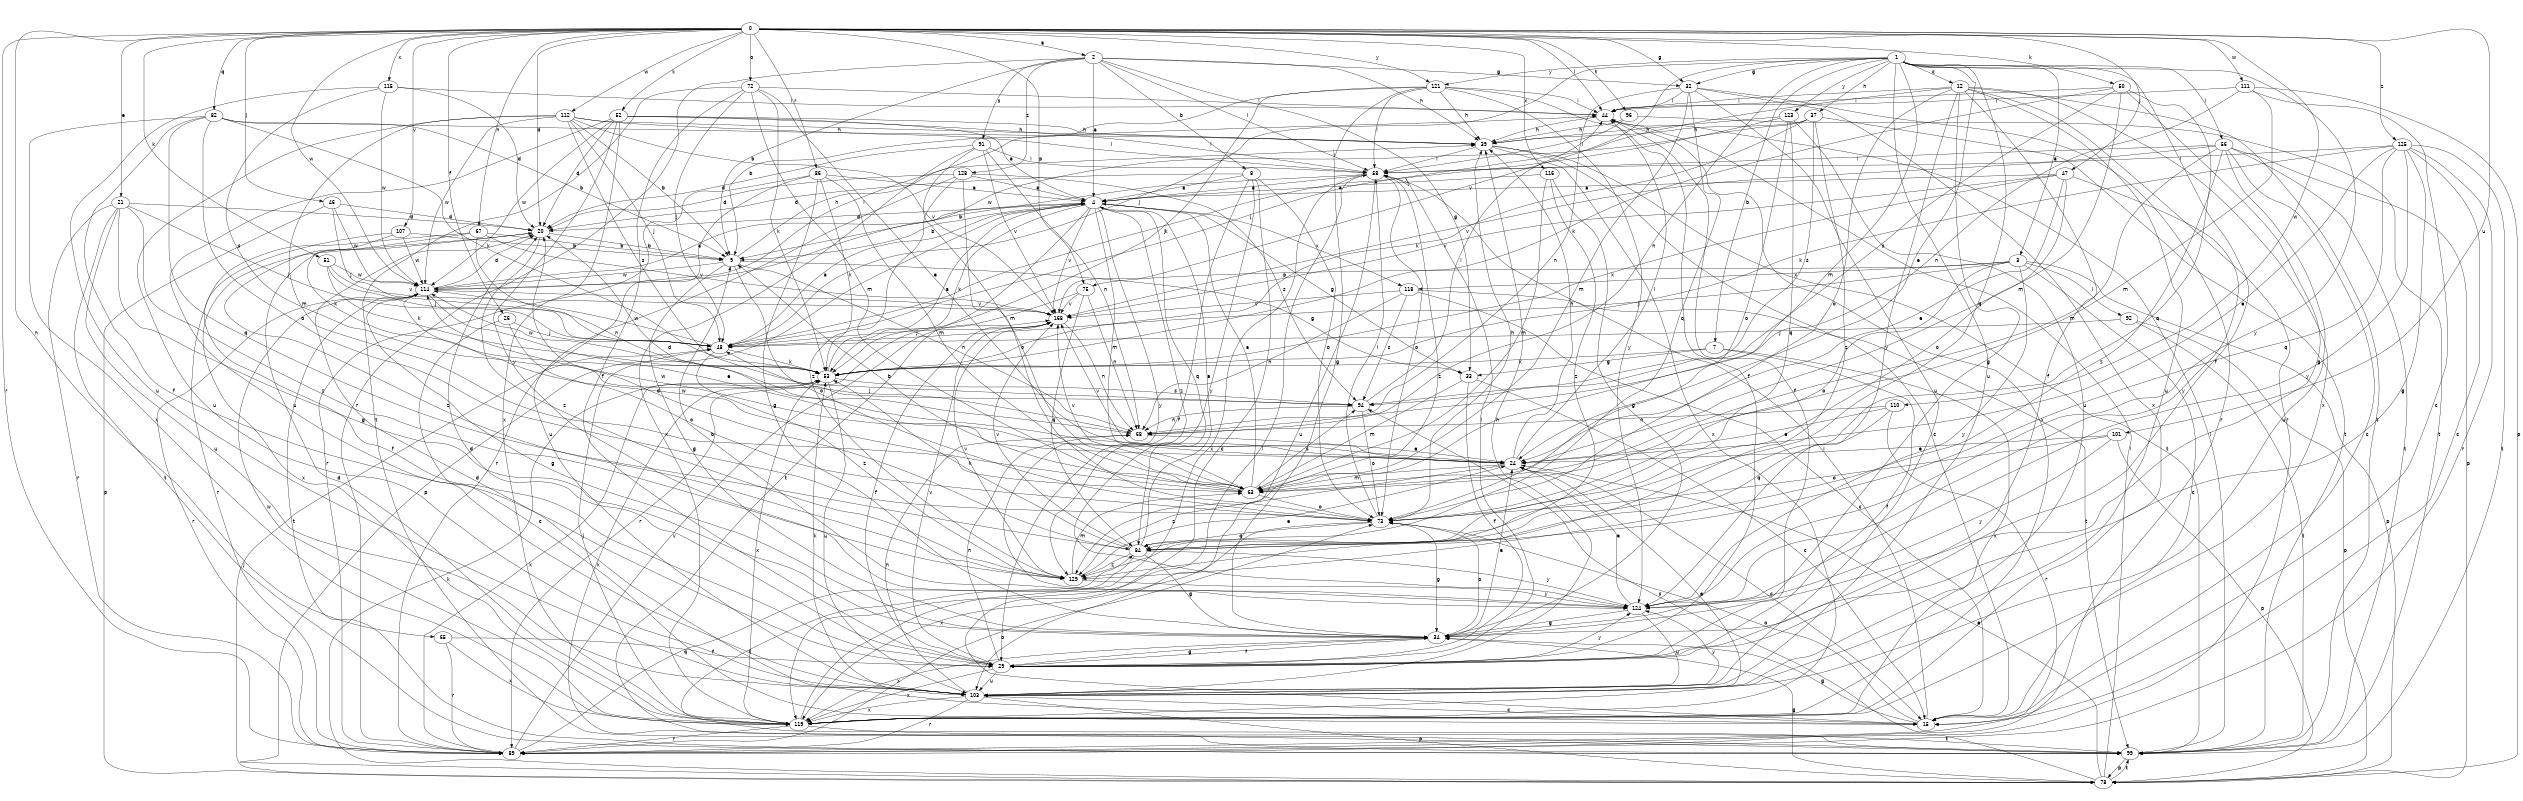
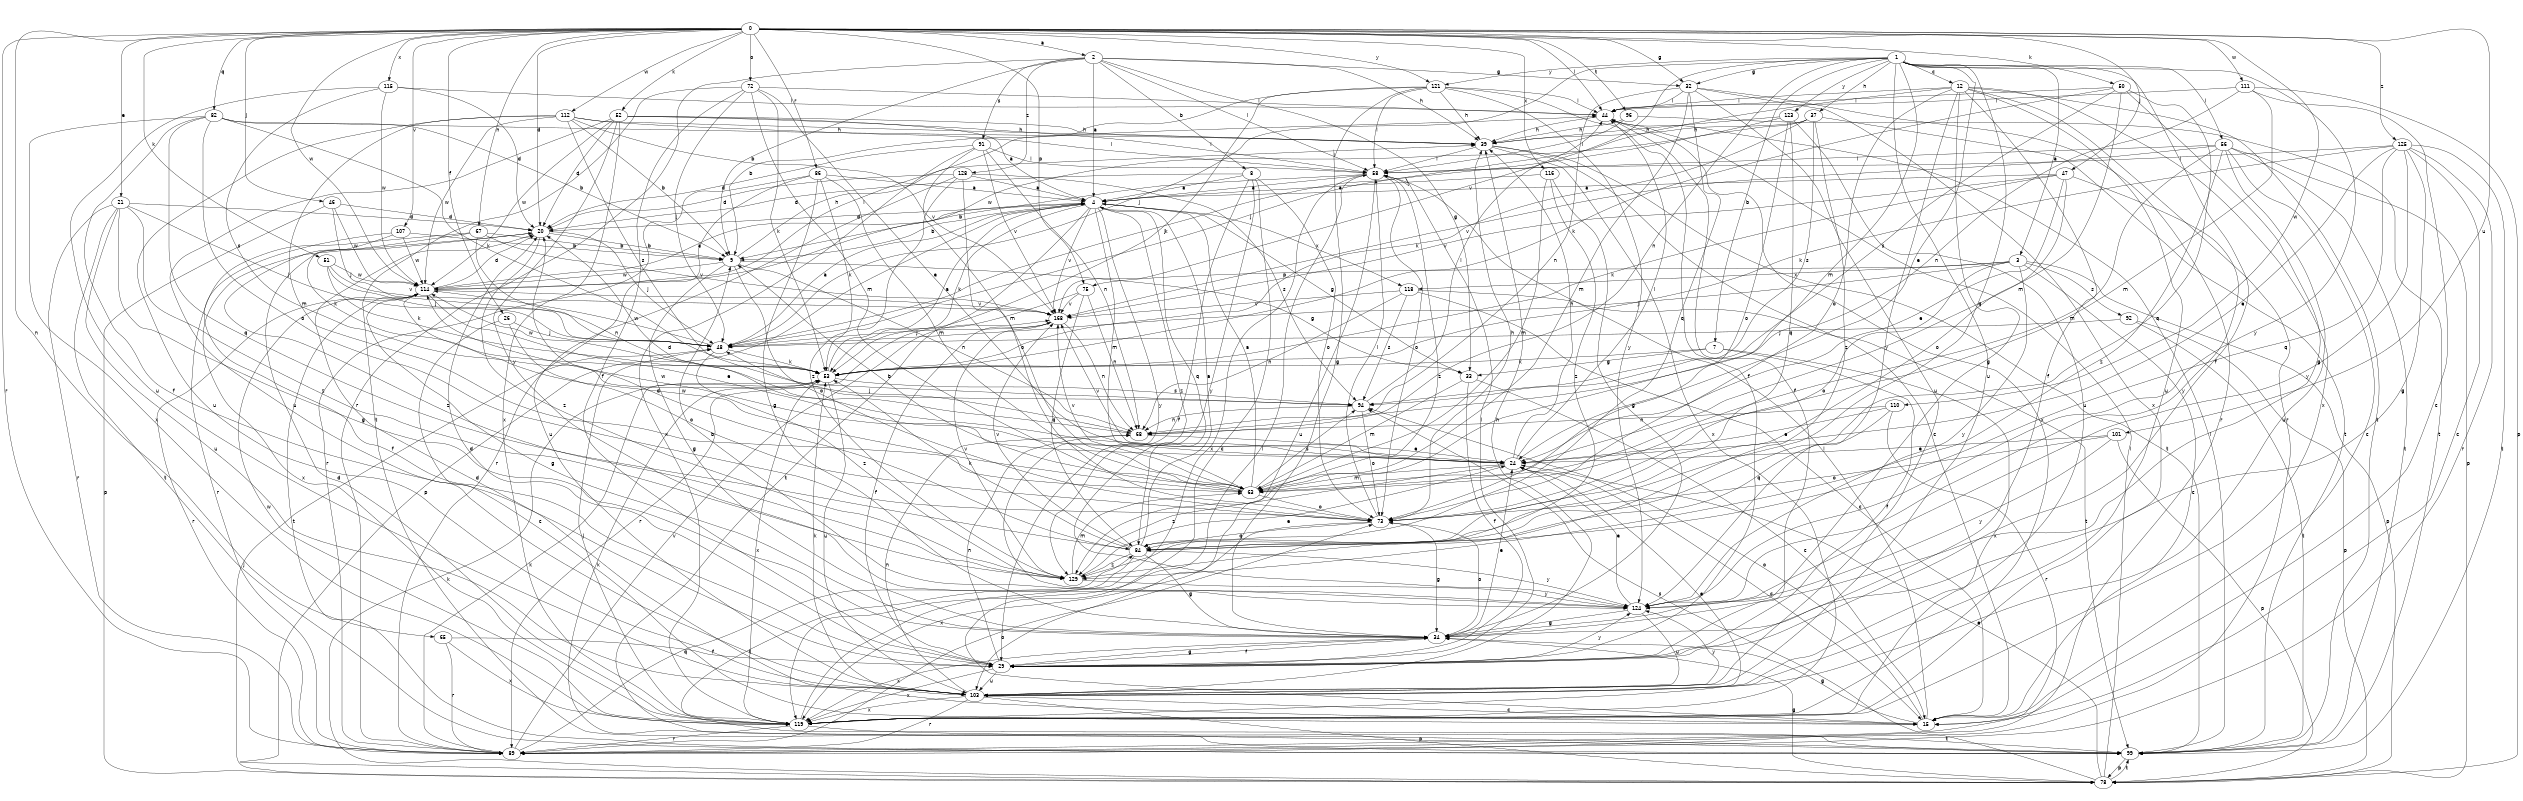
edge "112" -> "48": now "20" -> "48"
edge "3" -> "92": label "l" -> "s"
edge "29" -> "168": removed, label "v"
edge "15" -> "73": now "15" -> "94"
